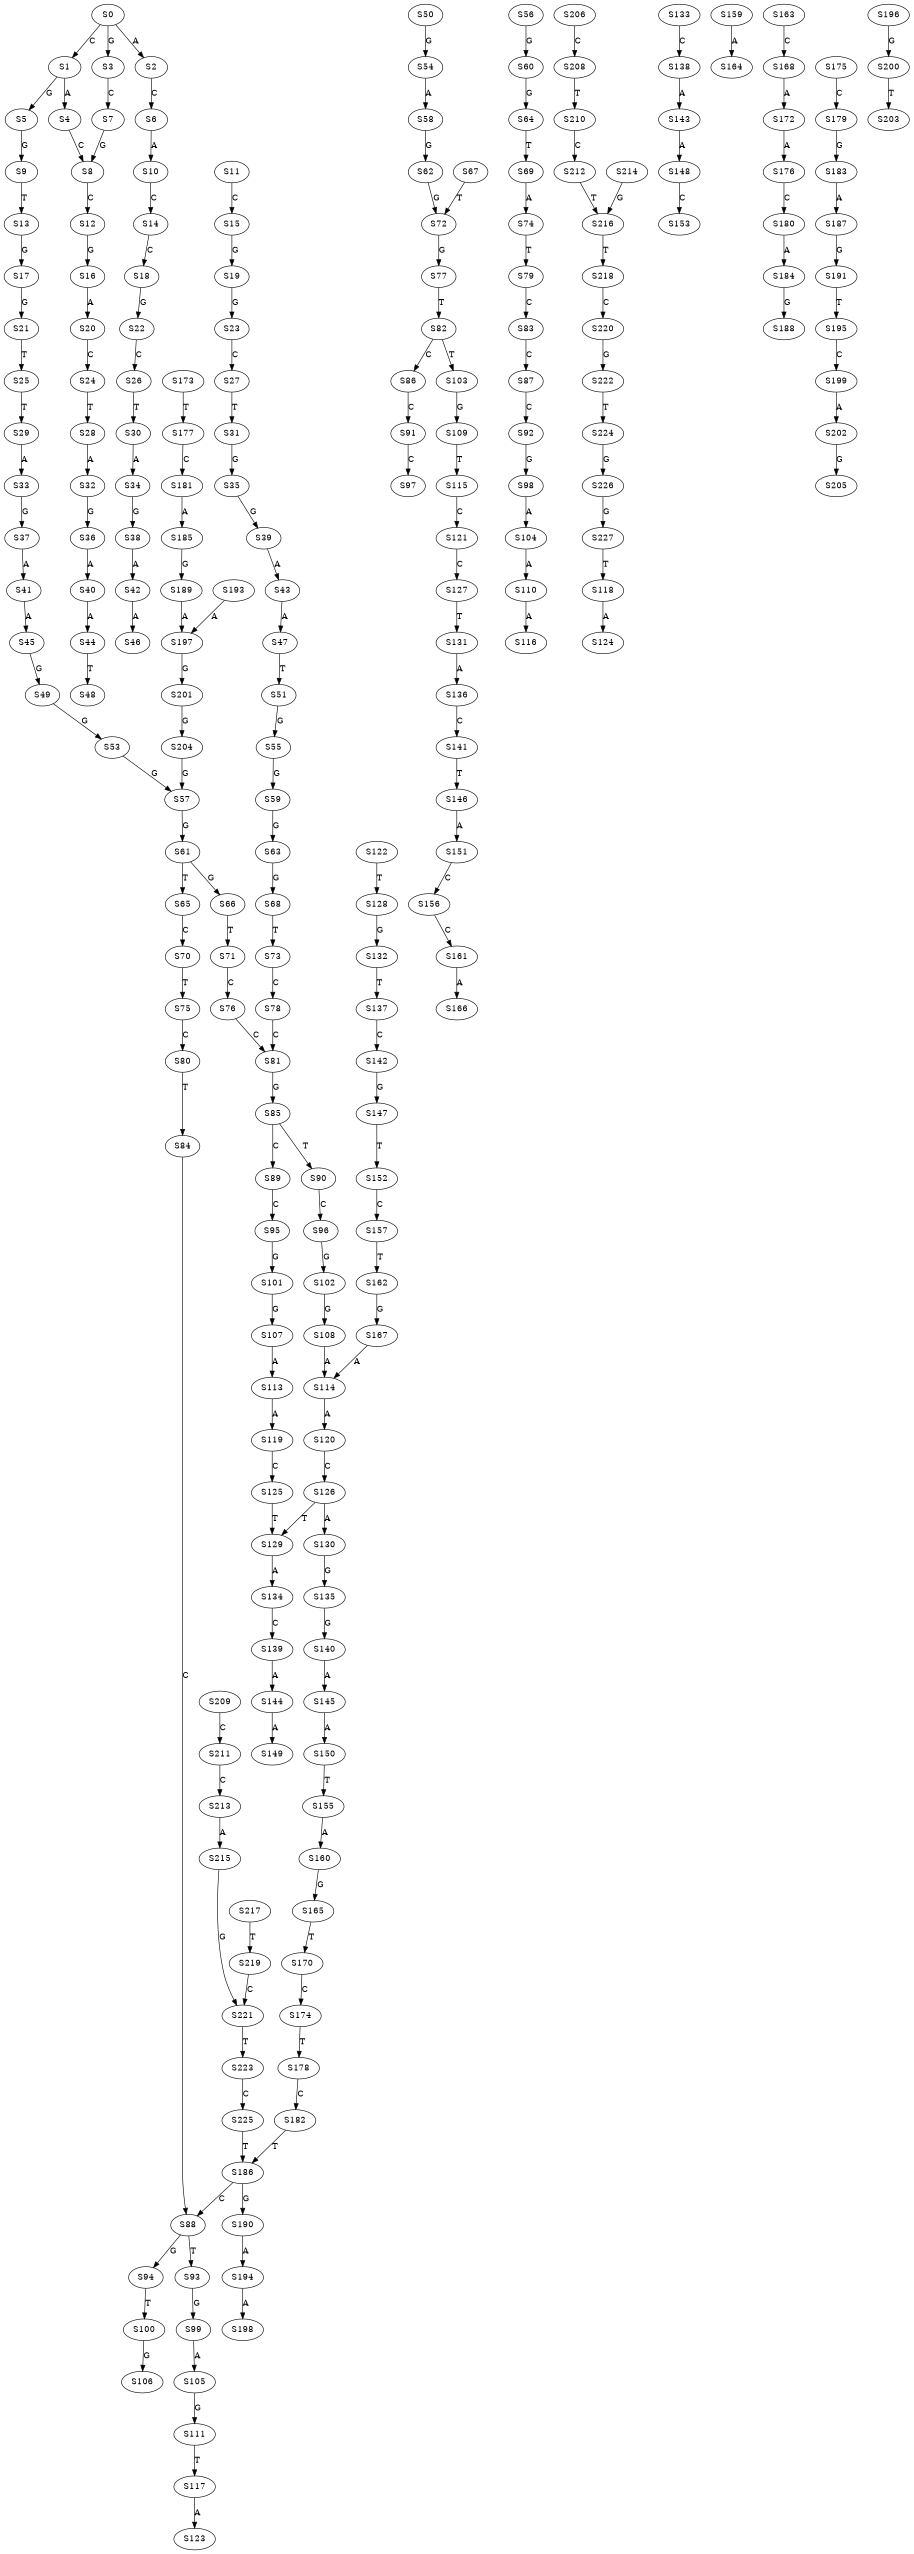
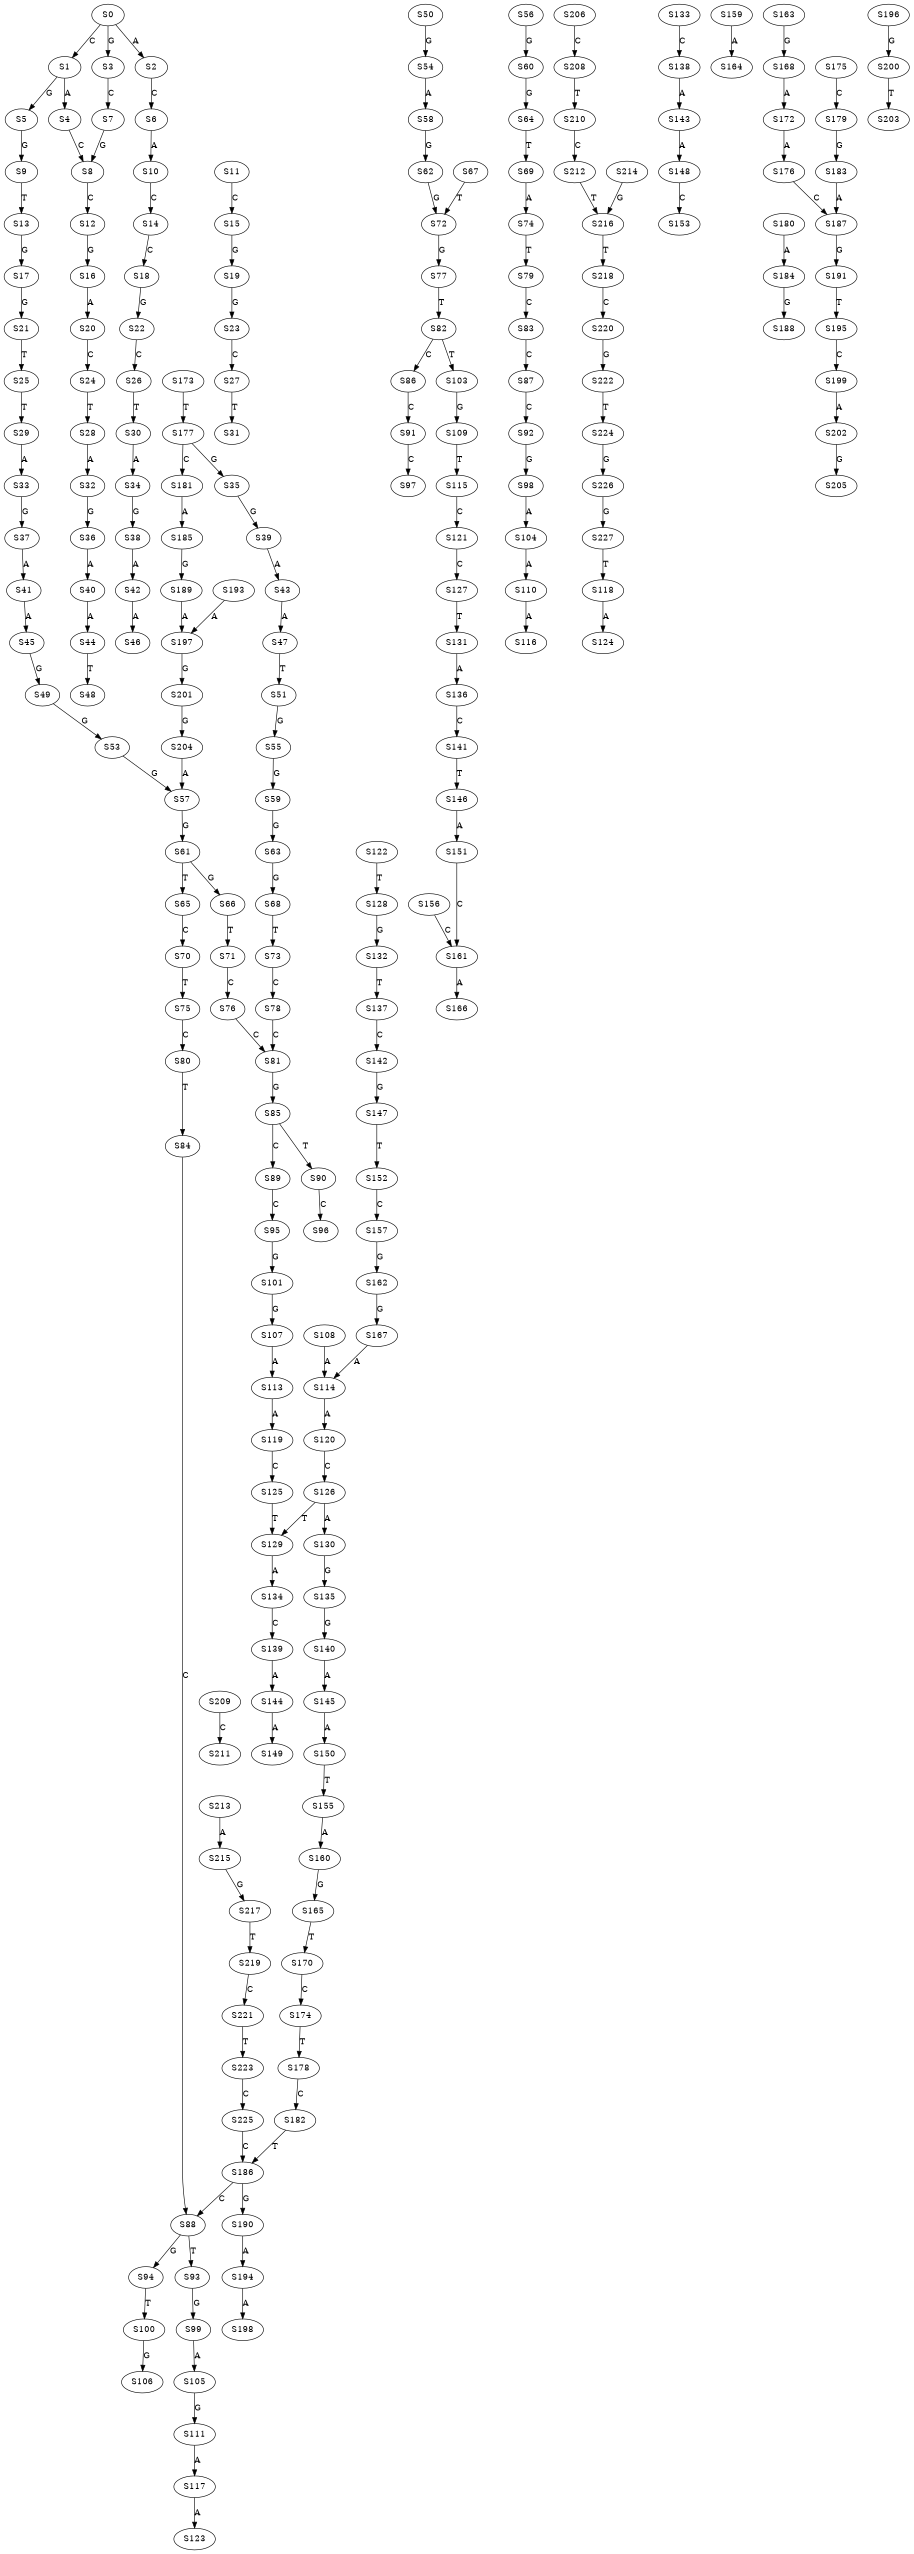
edge "S163" -> "S168": label "C" -> "G"
edge "S176" -> "S180": now "S176" -> "S187"
edge "S31" -> "S35": now "S177" -> "S35"
edge "S204" -> "S57": label "G" -> "A"
edge "S151" -> "S156": now "S151" -> "S161"
edge "S157" -> "S162": label "T" -> "G"
node "S102": removed
edge "S211" -> "S213": removed, label "C"
edge "S215" -> "S221": now "S215" -> "S217"
edge "S225" -> "S186": label "T" -> "C"
edge "S111" -> "S117": label "T" -> "A"
